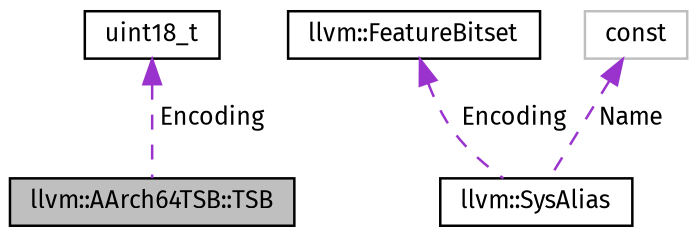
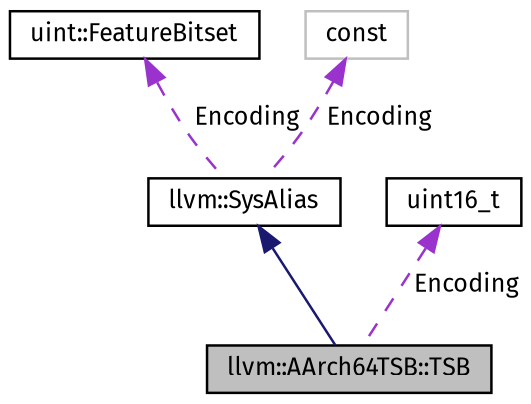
node "uint18_t": label "uint18_t" -> "uint16_t"
node "llvm::FeatureBitset": label "llvm::FeatureBitset" -> "uint::FeatureBitset"
edge "llvm::SysAlias" -> "const": label " Name" -> " Encoding"
edge "llvm::AArch64TSB::TSB" -> "llvm::SysAlias": added
